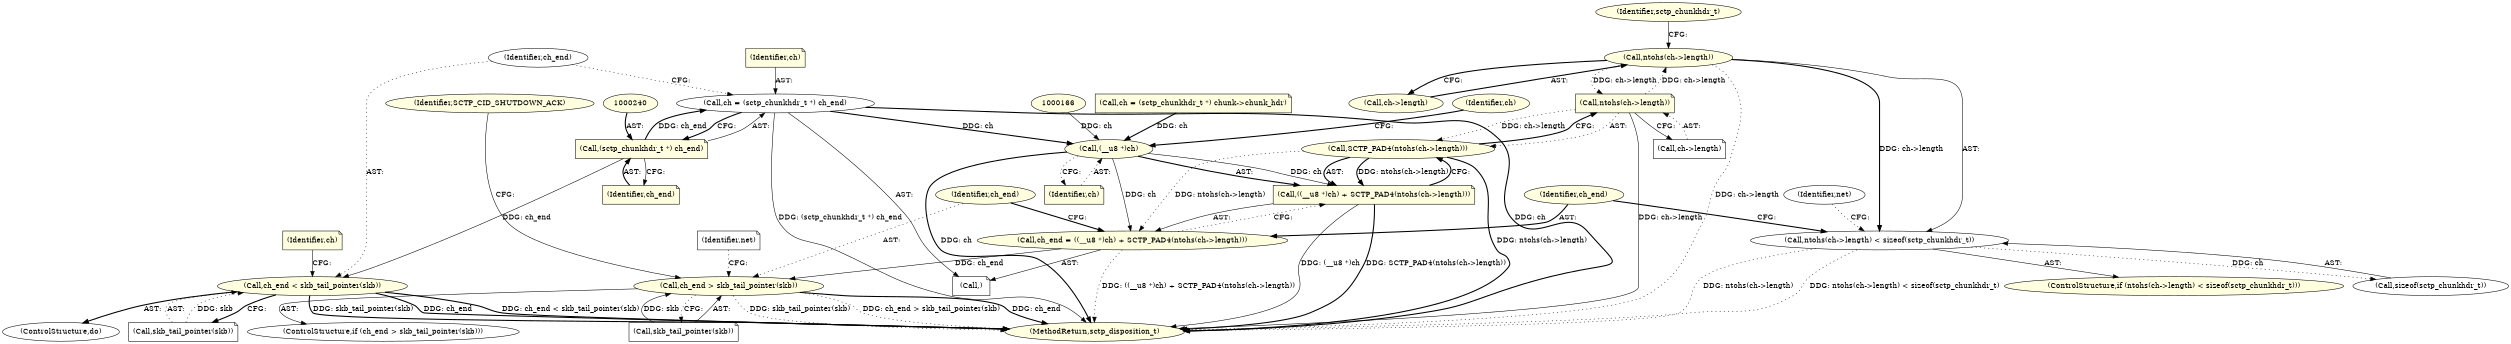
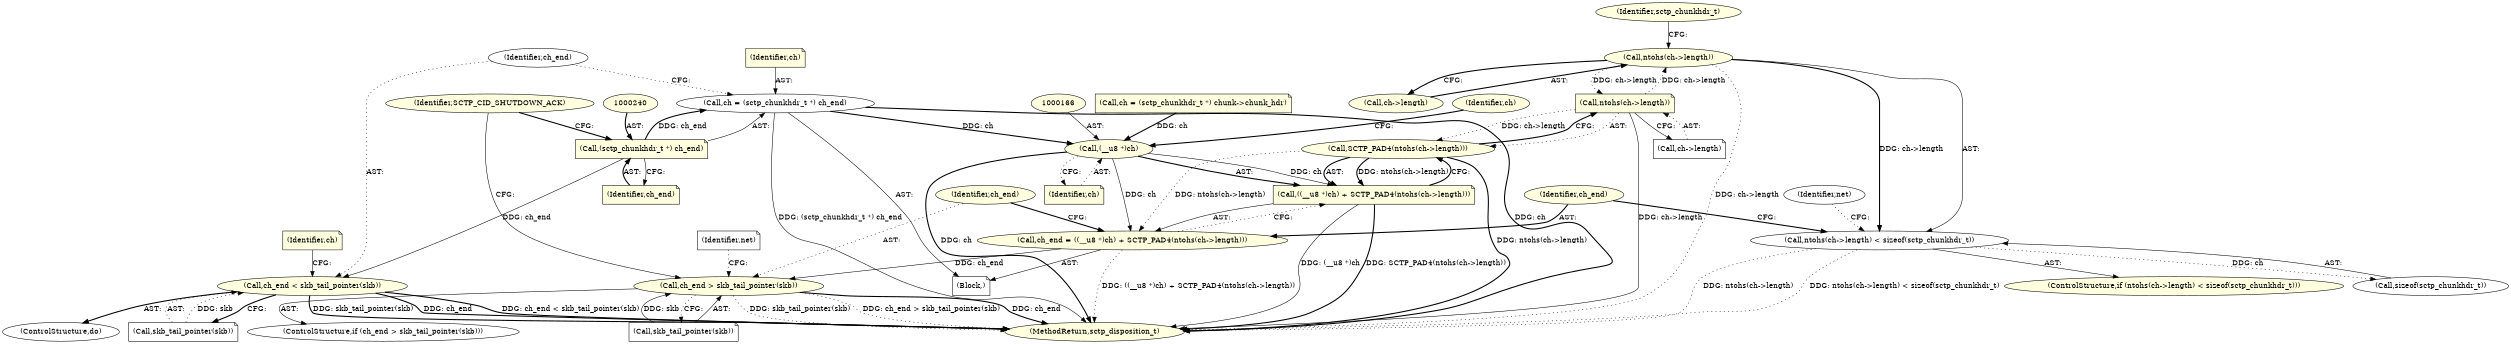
edge "(Call,ch = (sctp_chunkhdr_t *) ch_end)" -> "(Call,(sctp_chunkhdr_t *) ch_end)": now "(Identifier,SCTP_CID_SHUTDOWN_ACK)" -> "(Call,(sctp_chunkhdr_t *) ch_end)"
edge "1000166" -> "(Call,(__u8 *)ch)": label "DDG: ch" -> "AST: "
node "(Call,)": label "(Call,)" -> "(Block,)"
